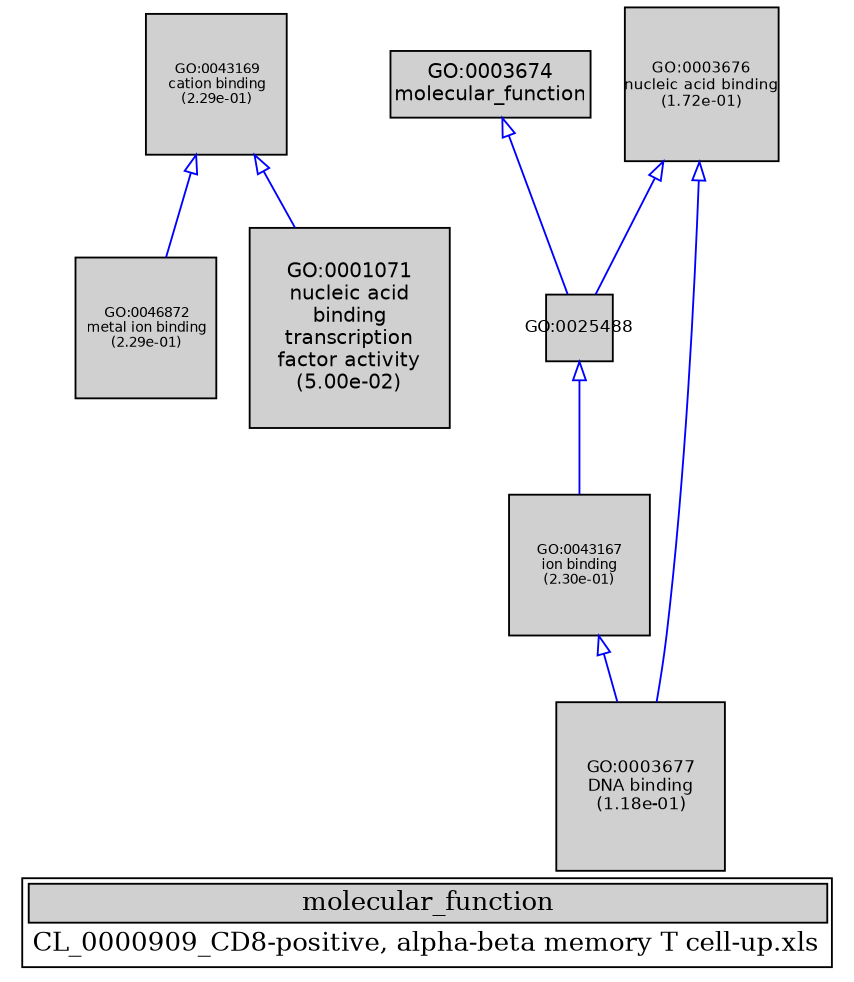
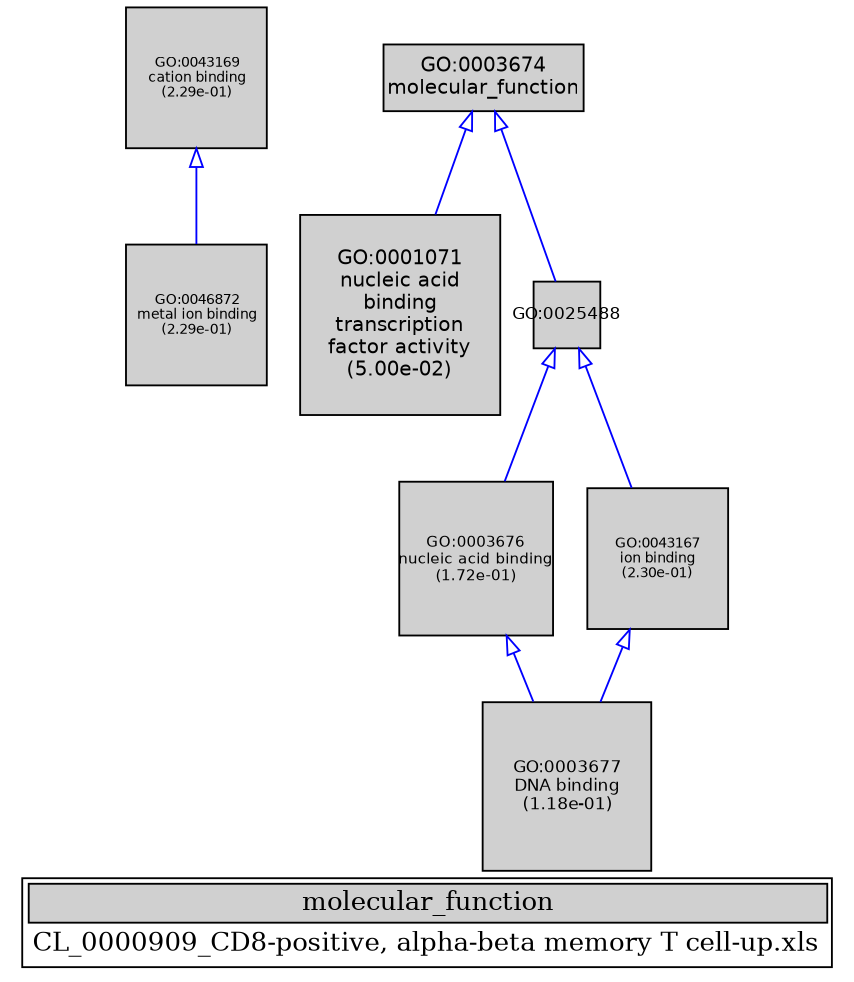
edge "GO:0001071" -> "GO:0043169": now "GO:0001071" -> "GO:0003674"
edge "GO:0025488" -> "GO:0003676": reversed
